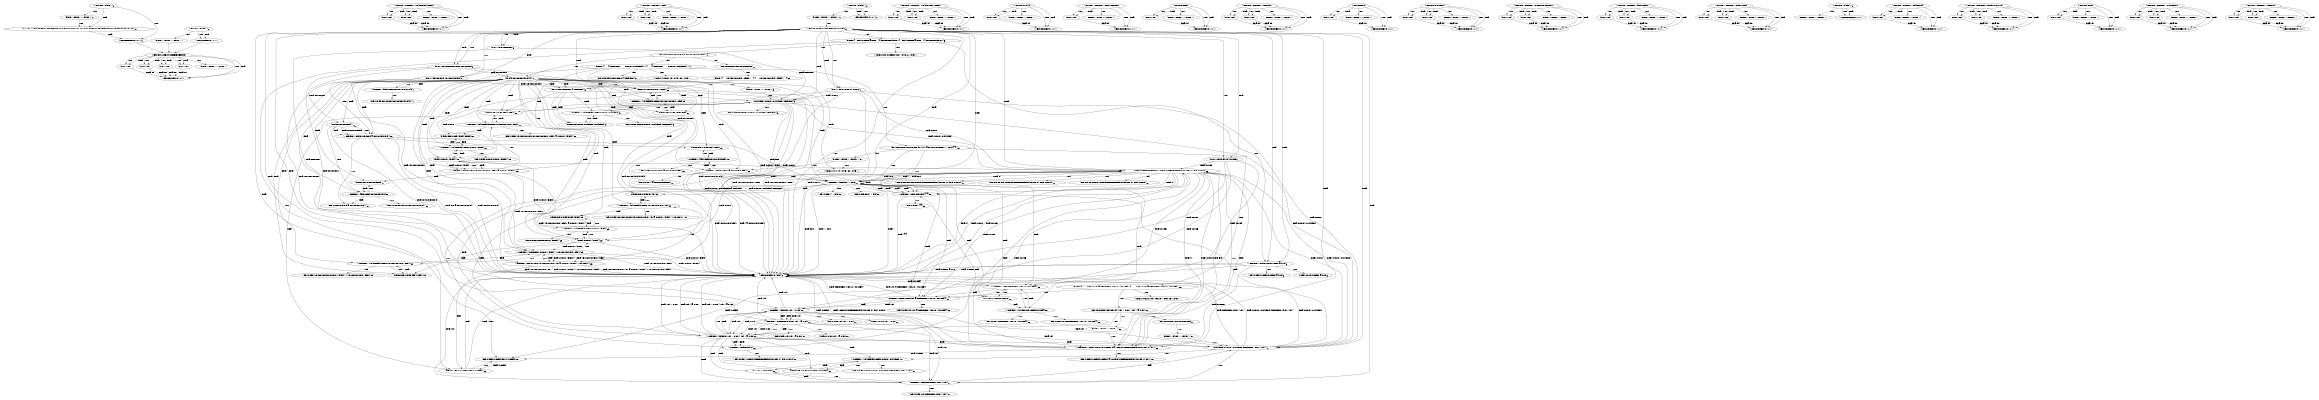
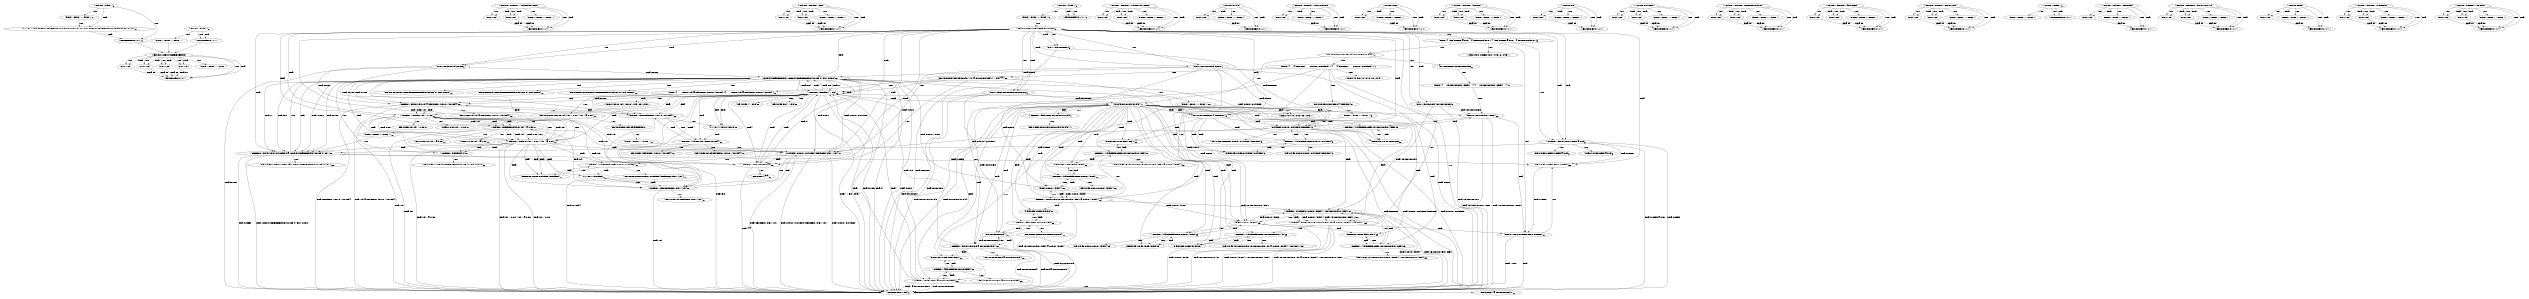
edge "(is_valid,component.is_valid())" -> "(<operator>.lessThan,i < end)": reversed
edge "(<operator>.fieldAccess,component.end)" -> "(IDENTIFIER,end,end = component.end())": now "(<operator>.fieldAccess,component.end)" -> "(end,component.end())"
edge "(METHOD_RETURN,bool)" -> "(<operator>.cast,static_cast<UCHAR>(source[i]))": reversed
